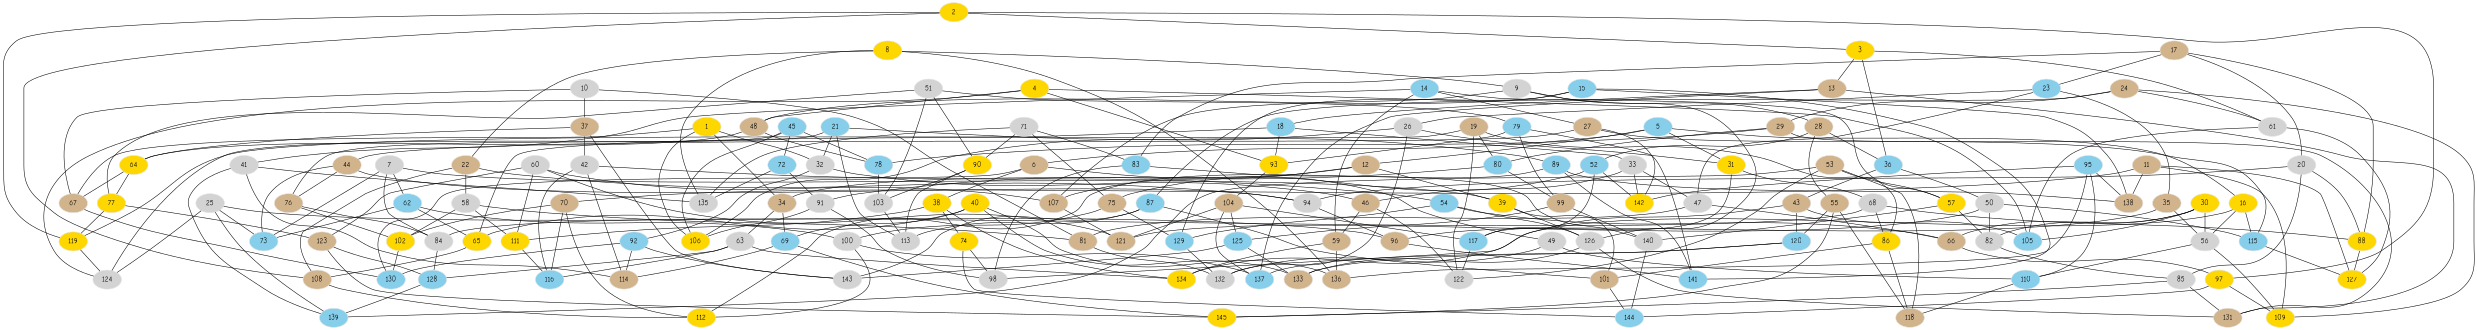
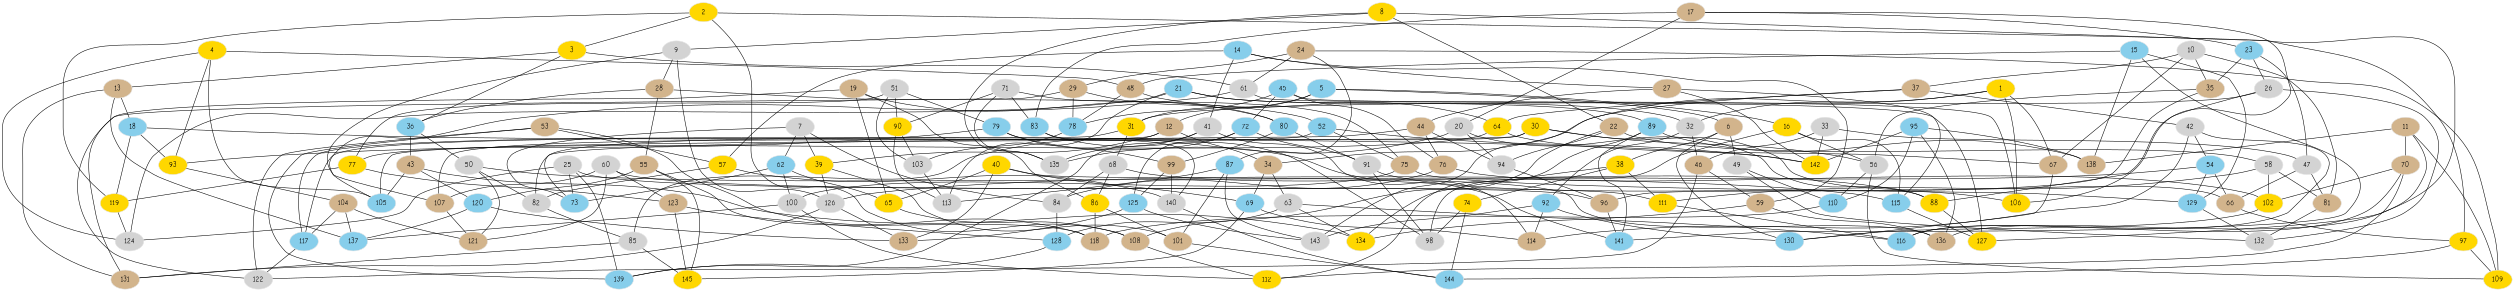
edge "10" -- "35": added
edge "18" -- "33": now "18" -- "142"
edge "104" -- "125": now "72" -- "125"
